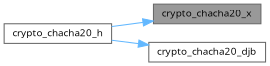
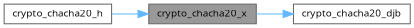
edge "crypto_chacha20_h" -> "crypto_chacha20_djb": now "crypto_chacha20_x" -> "crypto_chacha20_djb"
